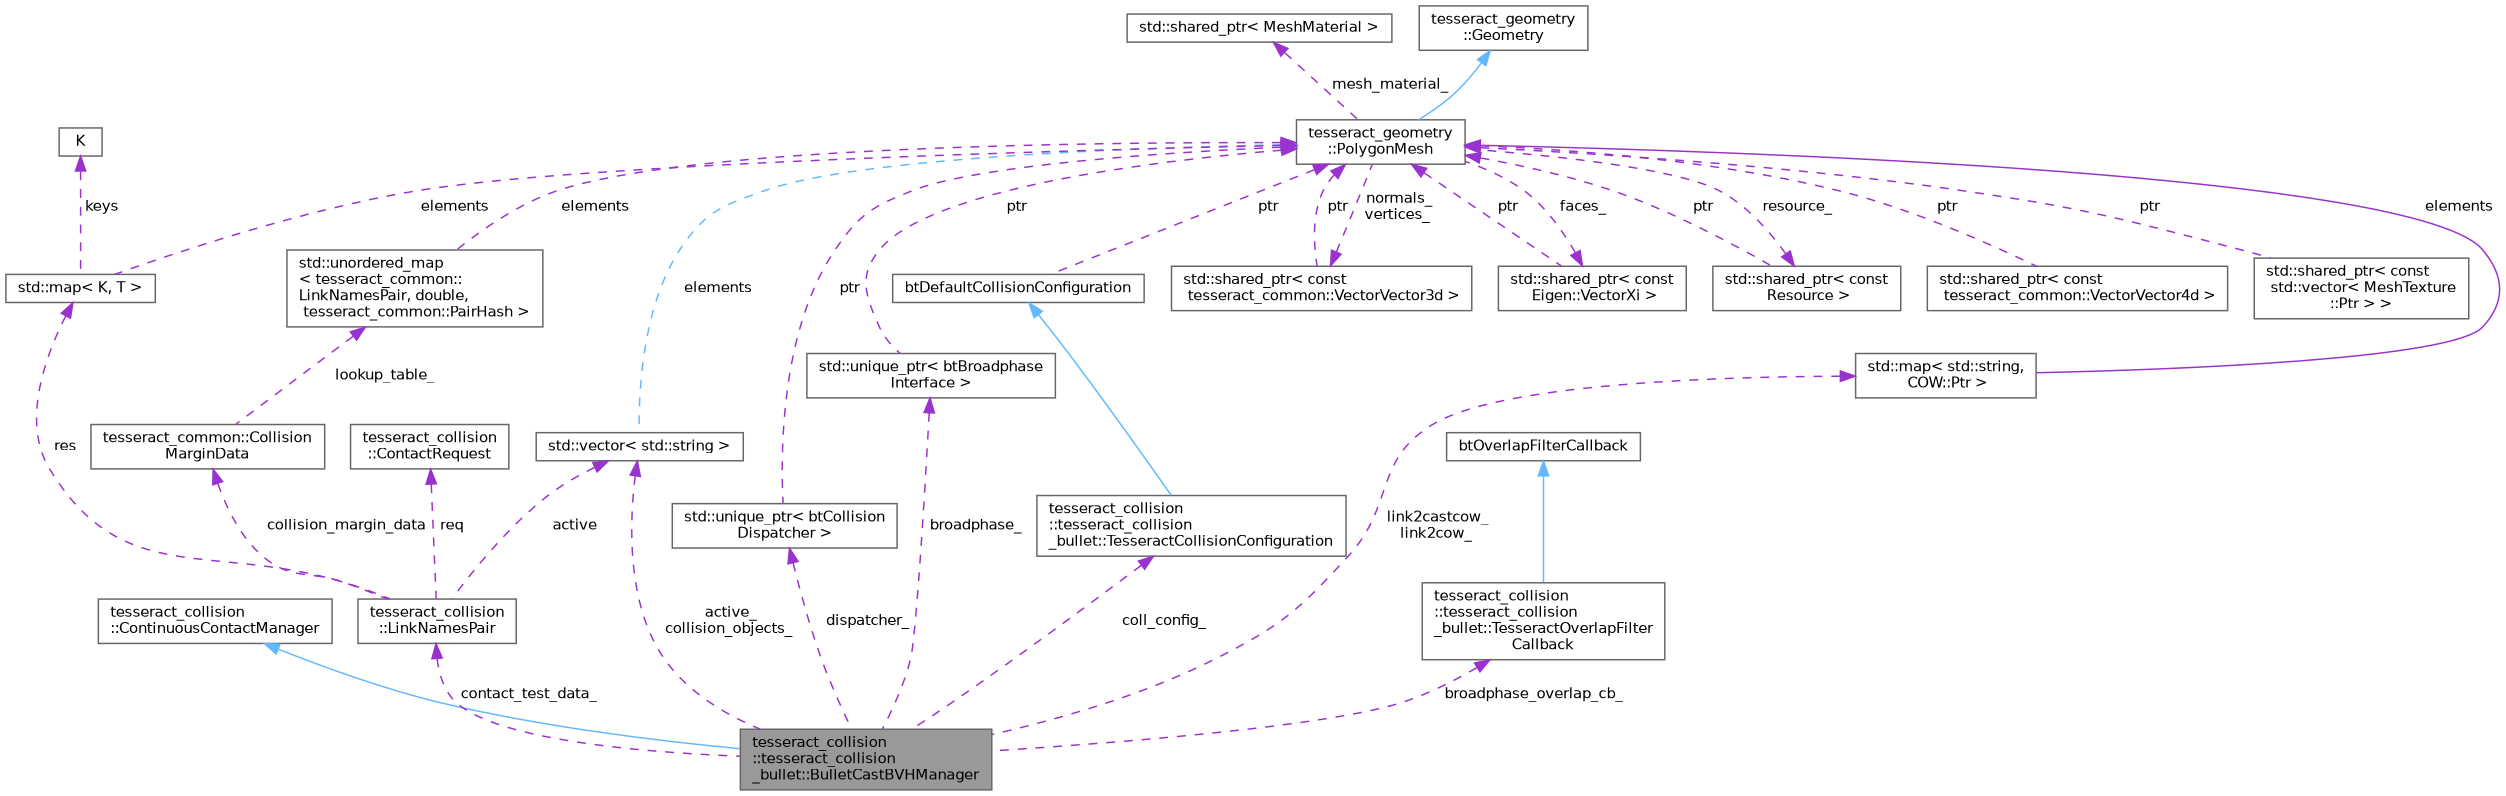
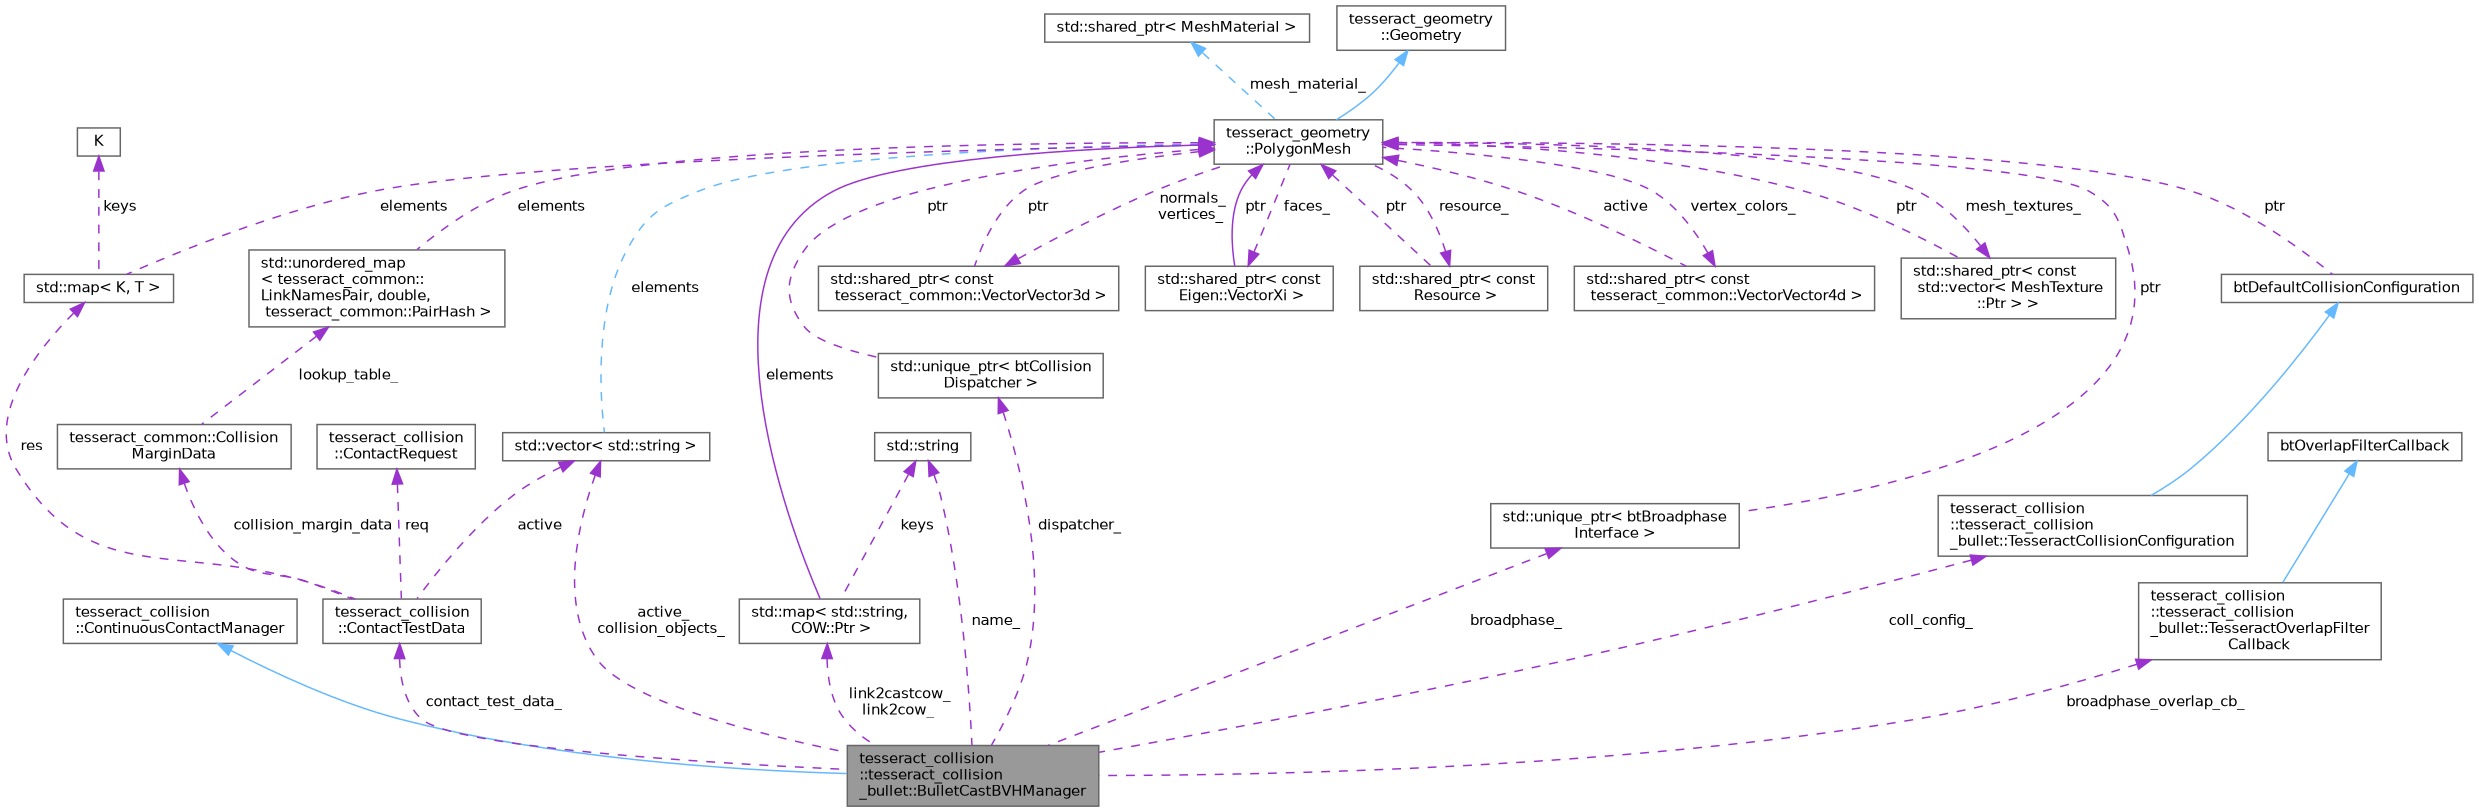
edge "tesseract_geometry ::PolygonMesh" -> "std::shared_ptr< MeshMaterial >": color darkorchid3 -> steelblue1
edge "tesseract_geometry ::PolygonMesh" -> "std::shared_ptr< const tesseract_common::VectorVector4d >": added, label "vertex_colors_"
edge "tesseract_geometry ::PolygonMesh" -> "std::shared_ptr< const std::vector< MeshTexture ::Ptr > >": added, label "mesh_textures_"
edge "std::shared_ptr< const tesseract_common::VectorVector4d >" -> "tesseract_geometry ::PolygonMesh": label " ptr" -> " active"
edge "std::shared_ptr< const Eigen::VectorXi >" -> "tesseract_geometry ::PolygonMesh": style dashed -> solid
node "std::string": added
node "tesseract_collision ::LinkNamesPair": label "tesseract_collision ::LinkNamesPair" -> "tesseract_collision ::ContactTestData"
